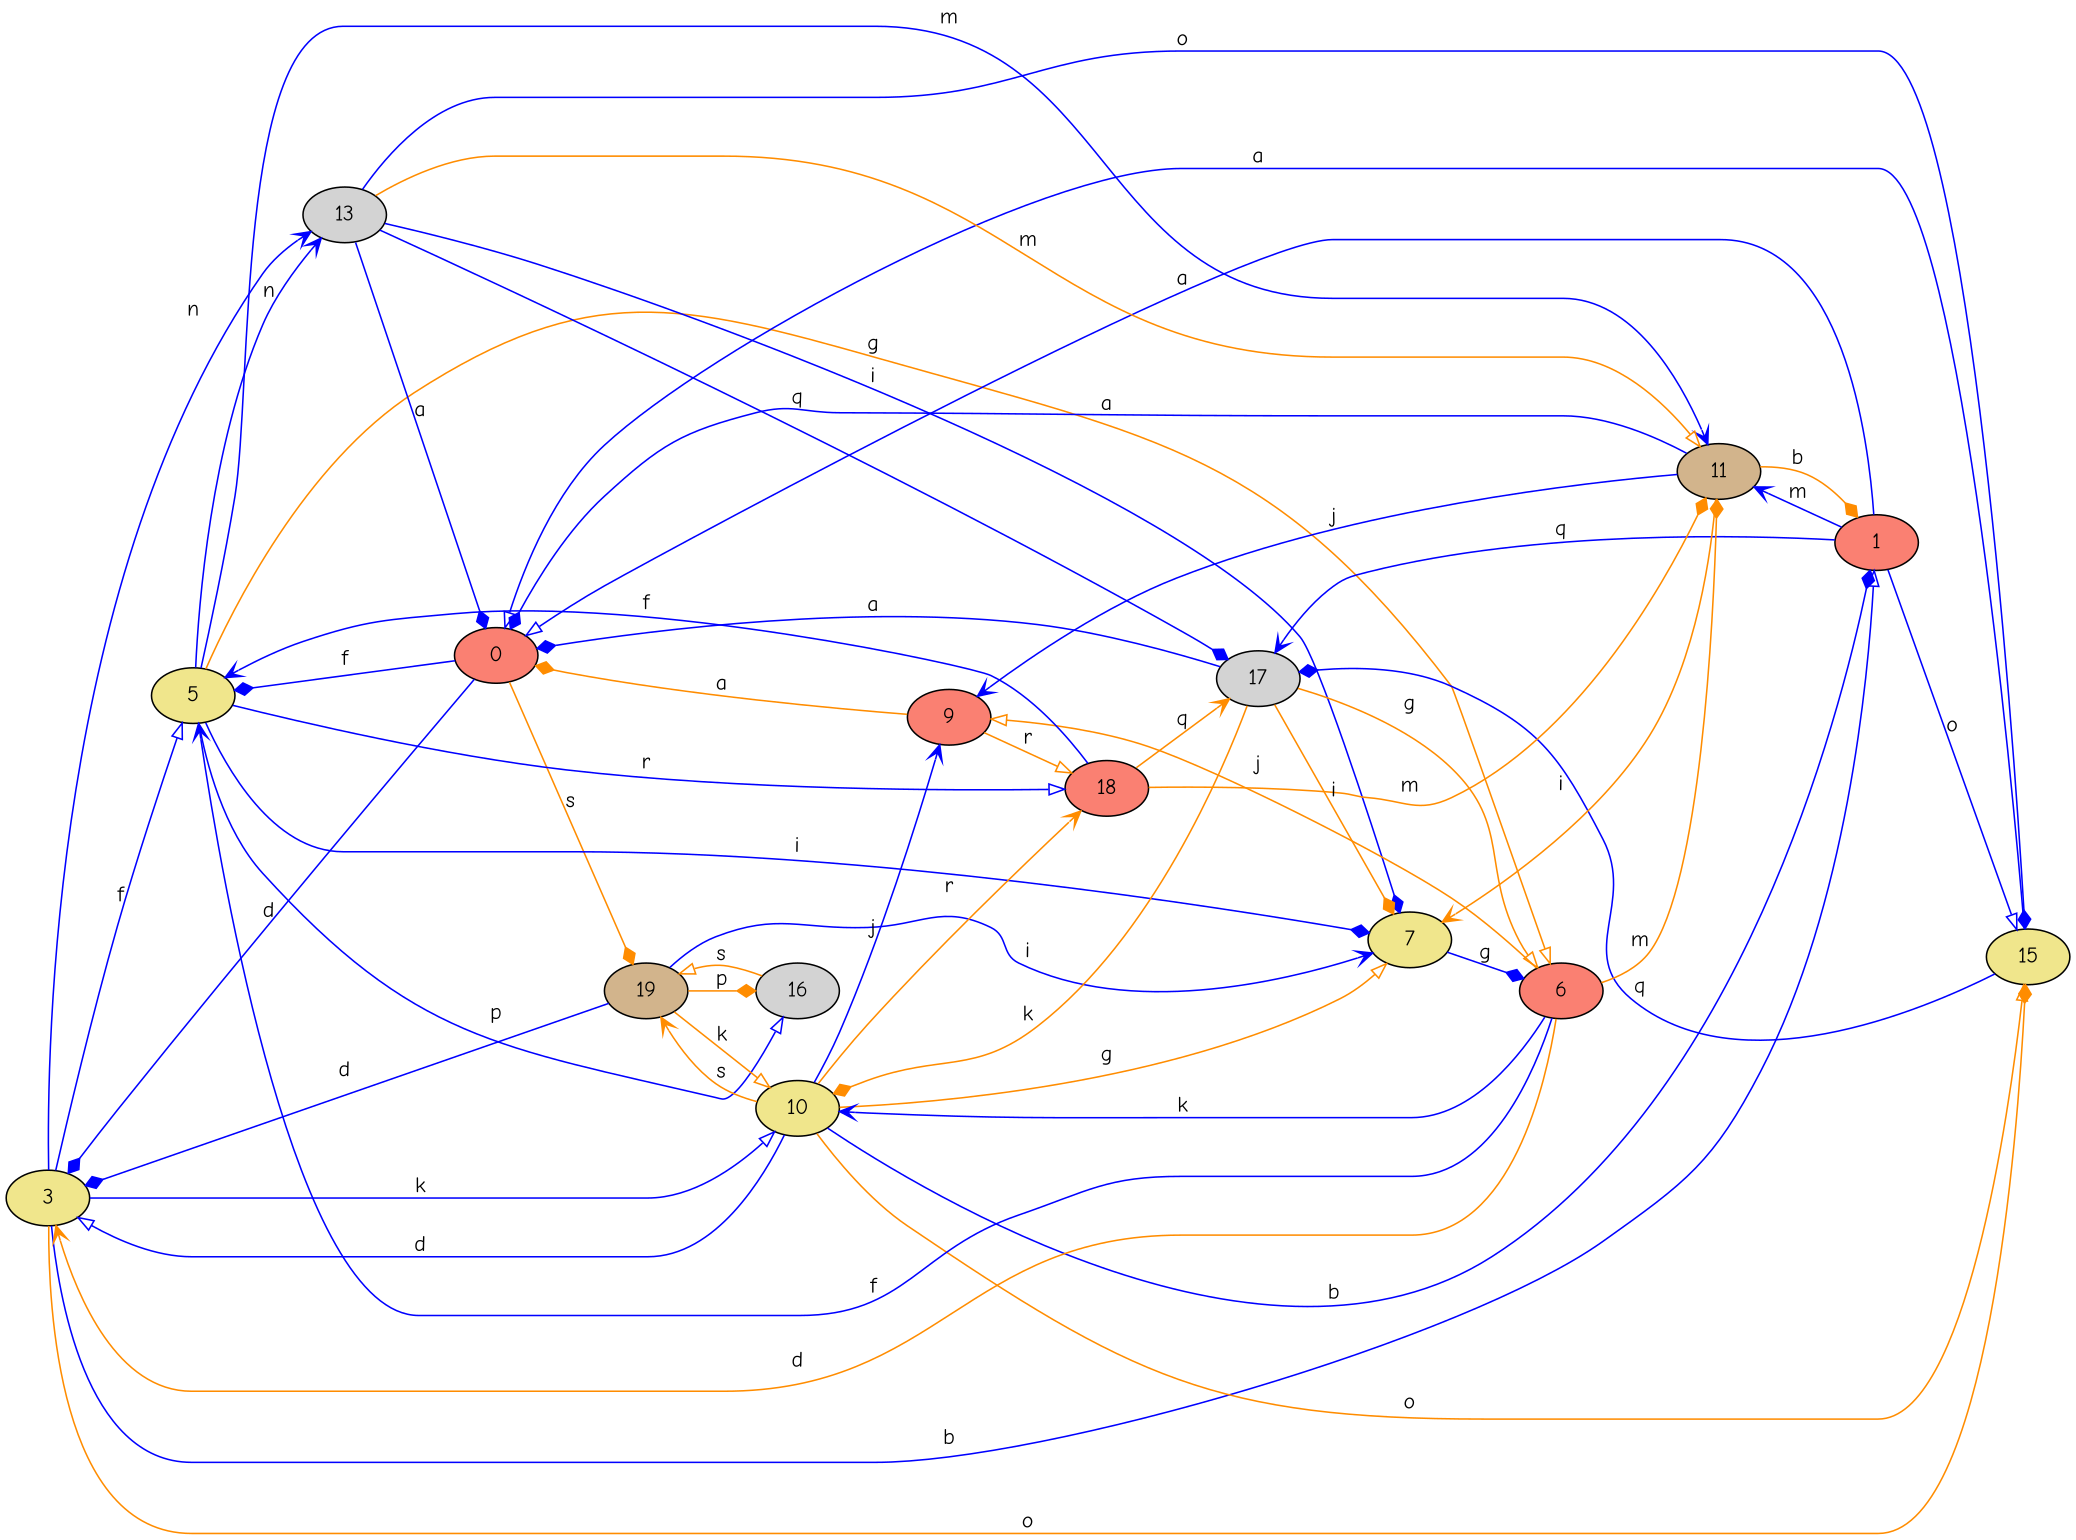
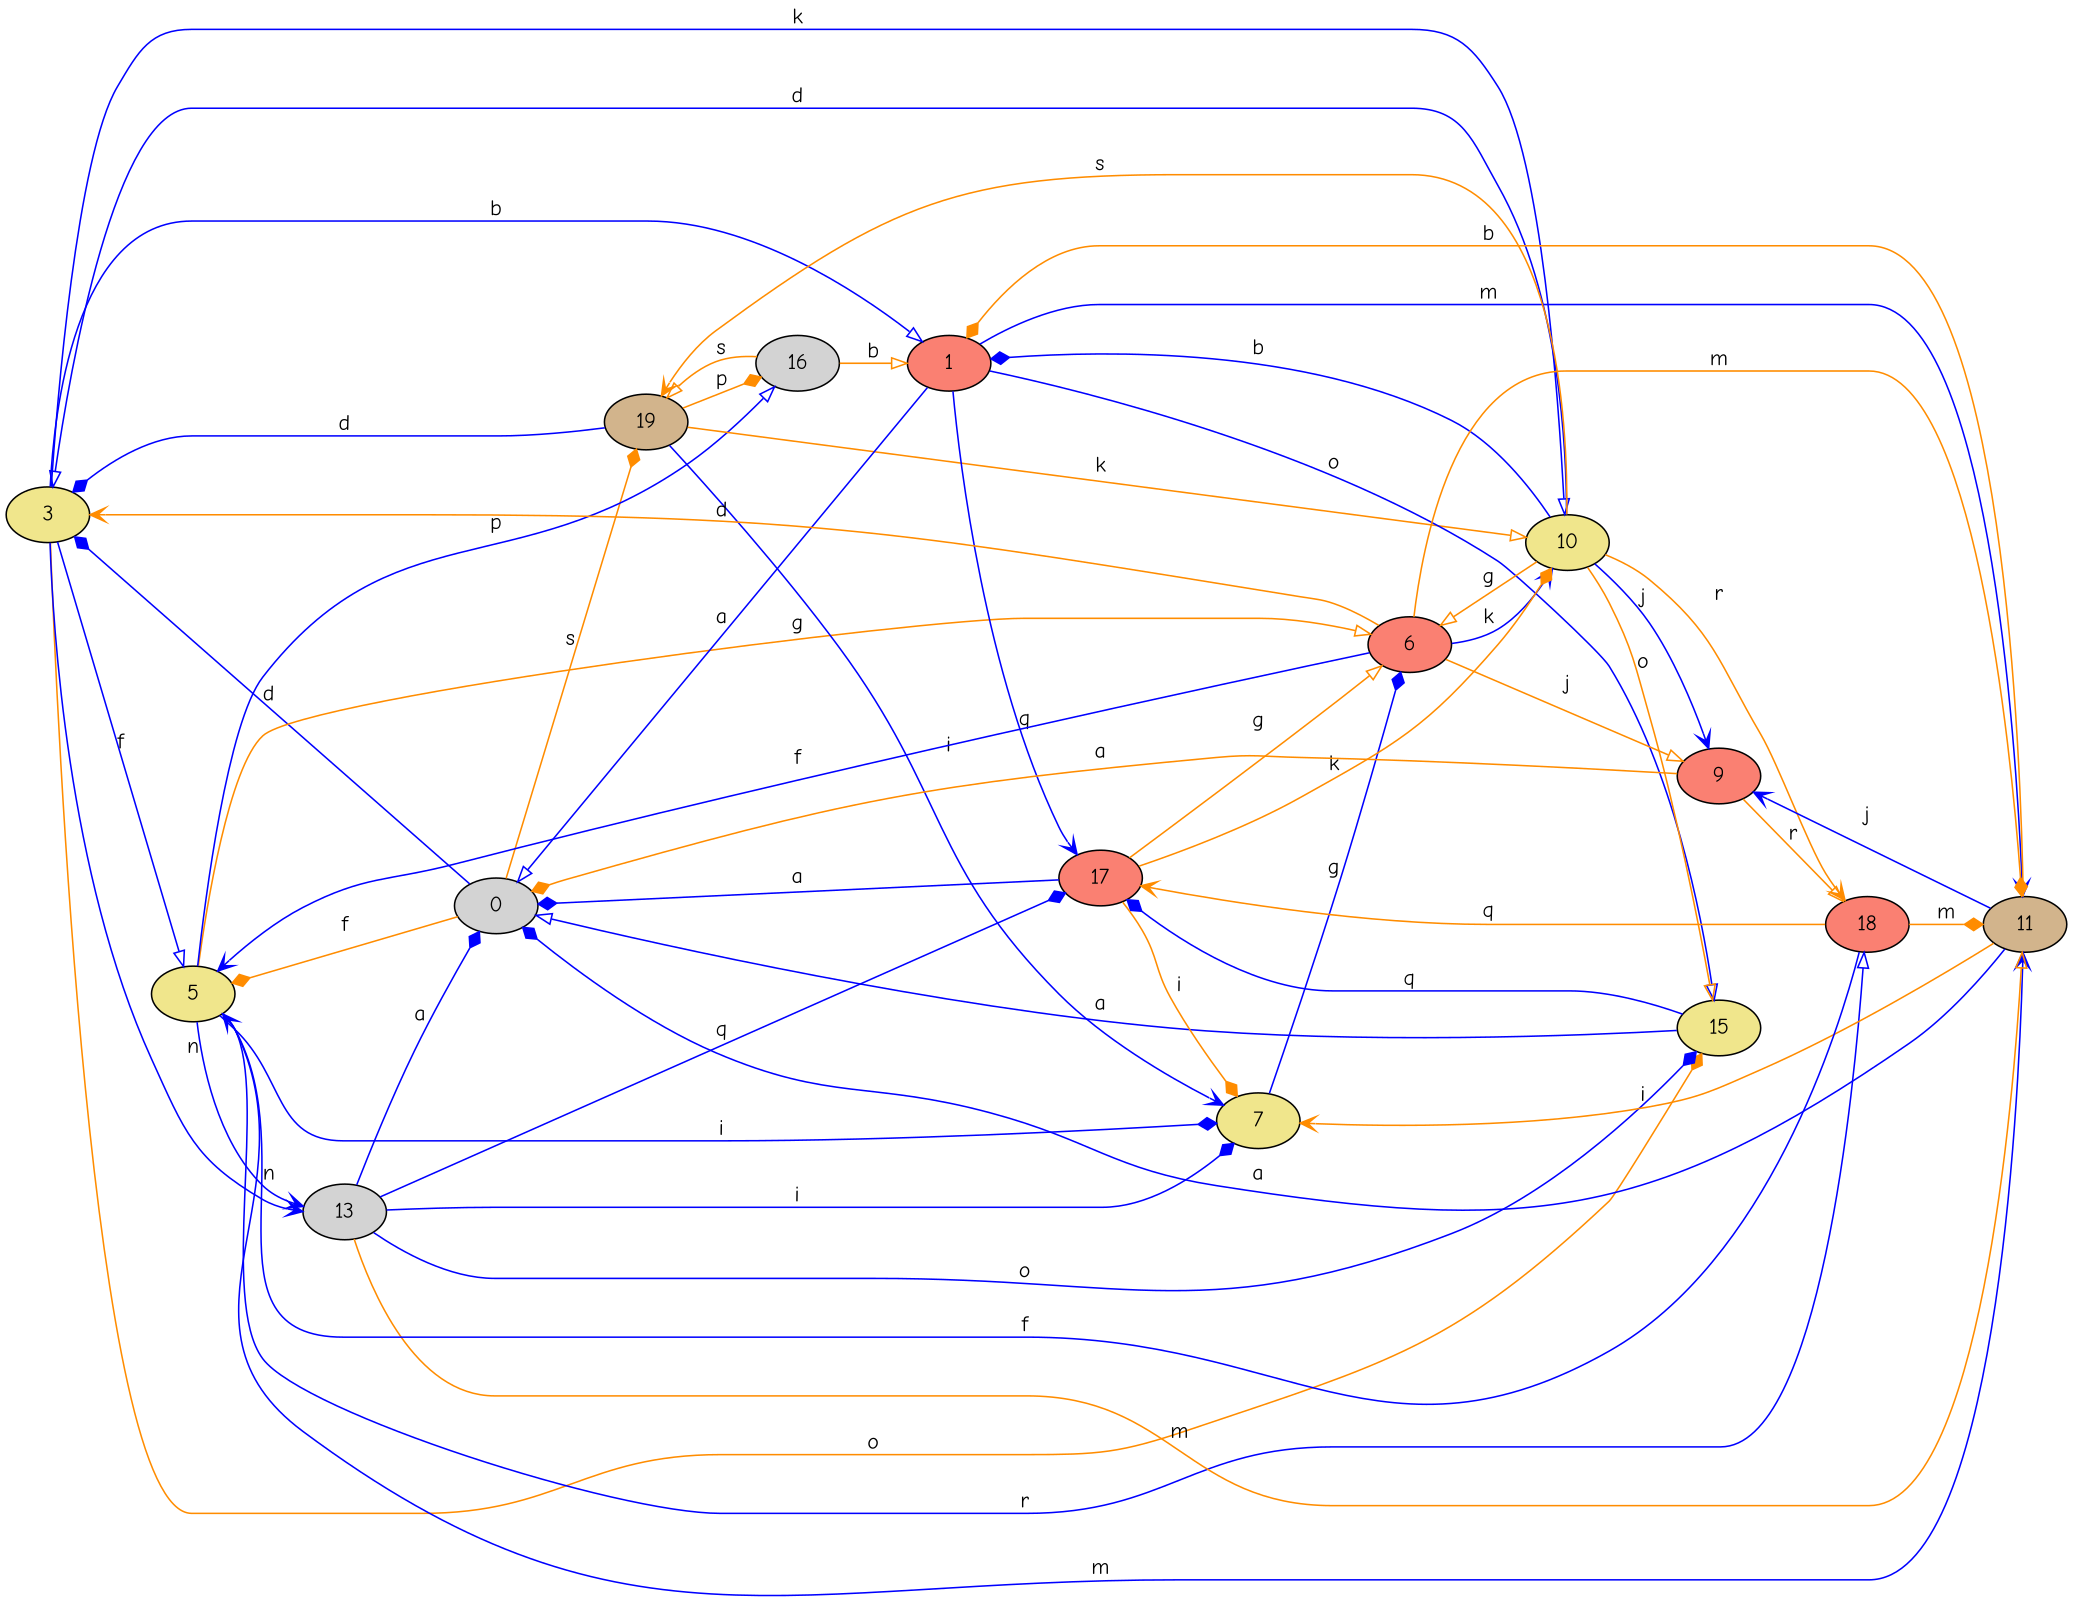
edge "16" -> "1": added, label "b"
node "0": fillcolor salmon -> lightgrey
edge "0" -> "5": color blue -> darkorange
node "17": fillcolor lightgrey -> salmon
edge "10" -> "7": now "10" -> "6"
